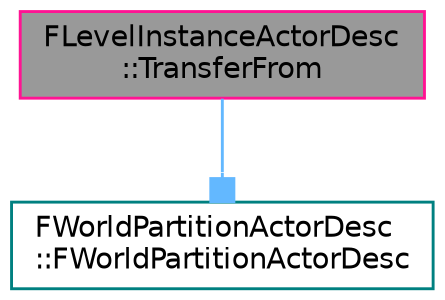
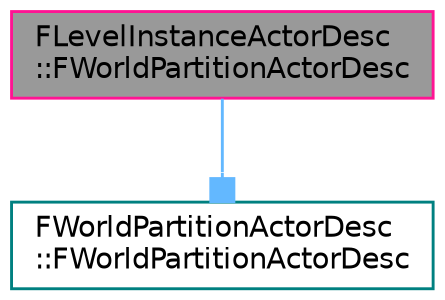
node "FLevelInstanceActorDesc ::TransferFrom": label "FLevelInstanceActorDesc ::TransferFrom" -> "FLevelInstanceActorDesc ::FWorldPartitionActorDesc"
